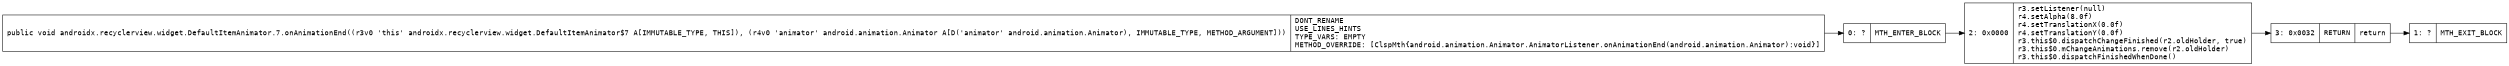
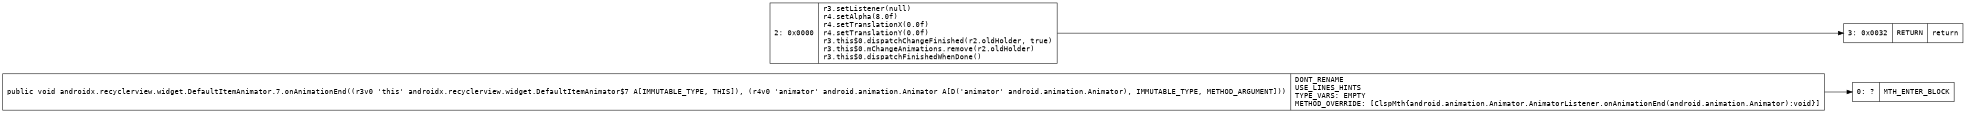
edge "0: ?" -> "2: 0x0000": removed
node "1: ?": removed
